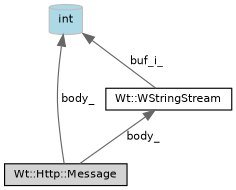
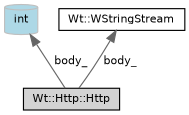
edge "Wt::WStringStream" -> "int": removed, label "buf_i_"
node "Wt::Http::Message": label "Wt::Http::Message" -> "Wt::Http::Http"
